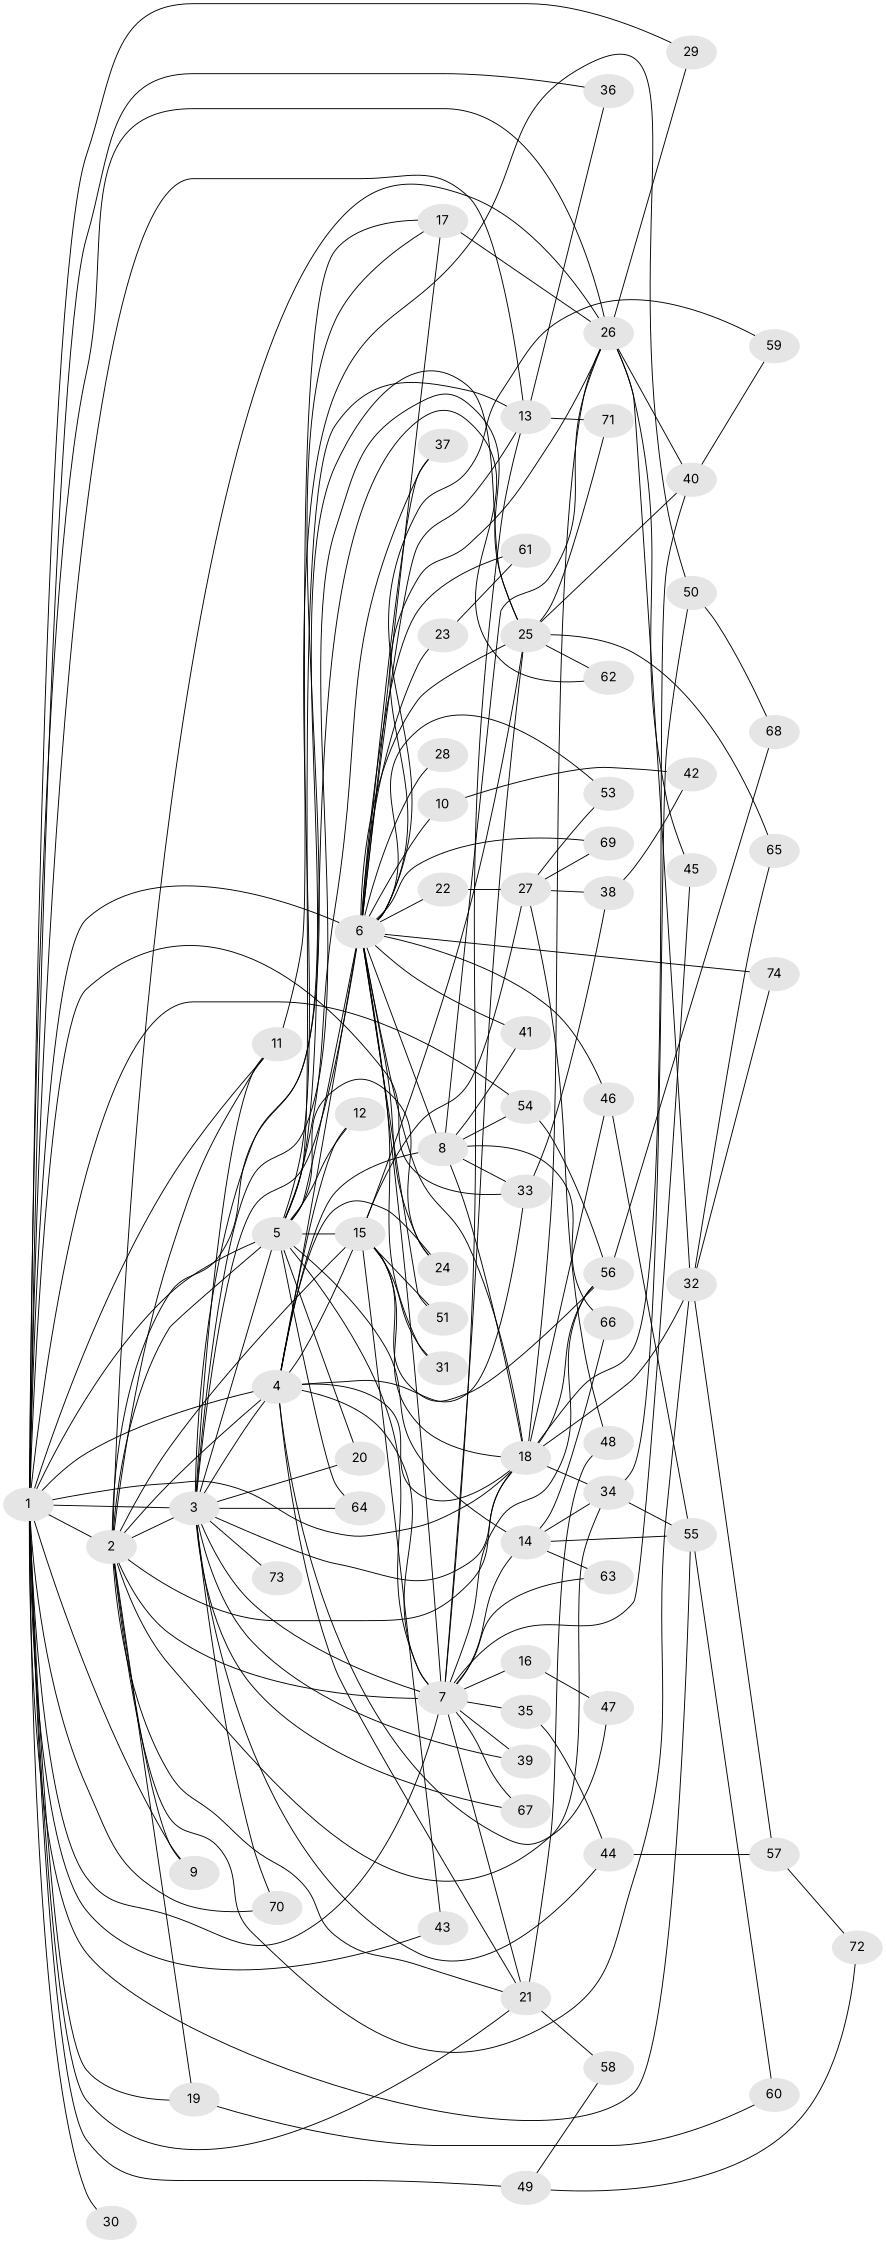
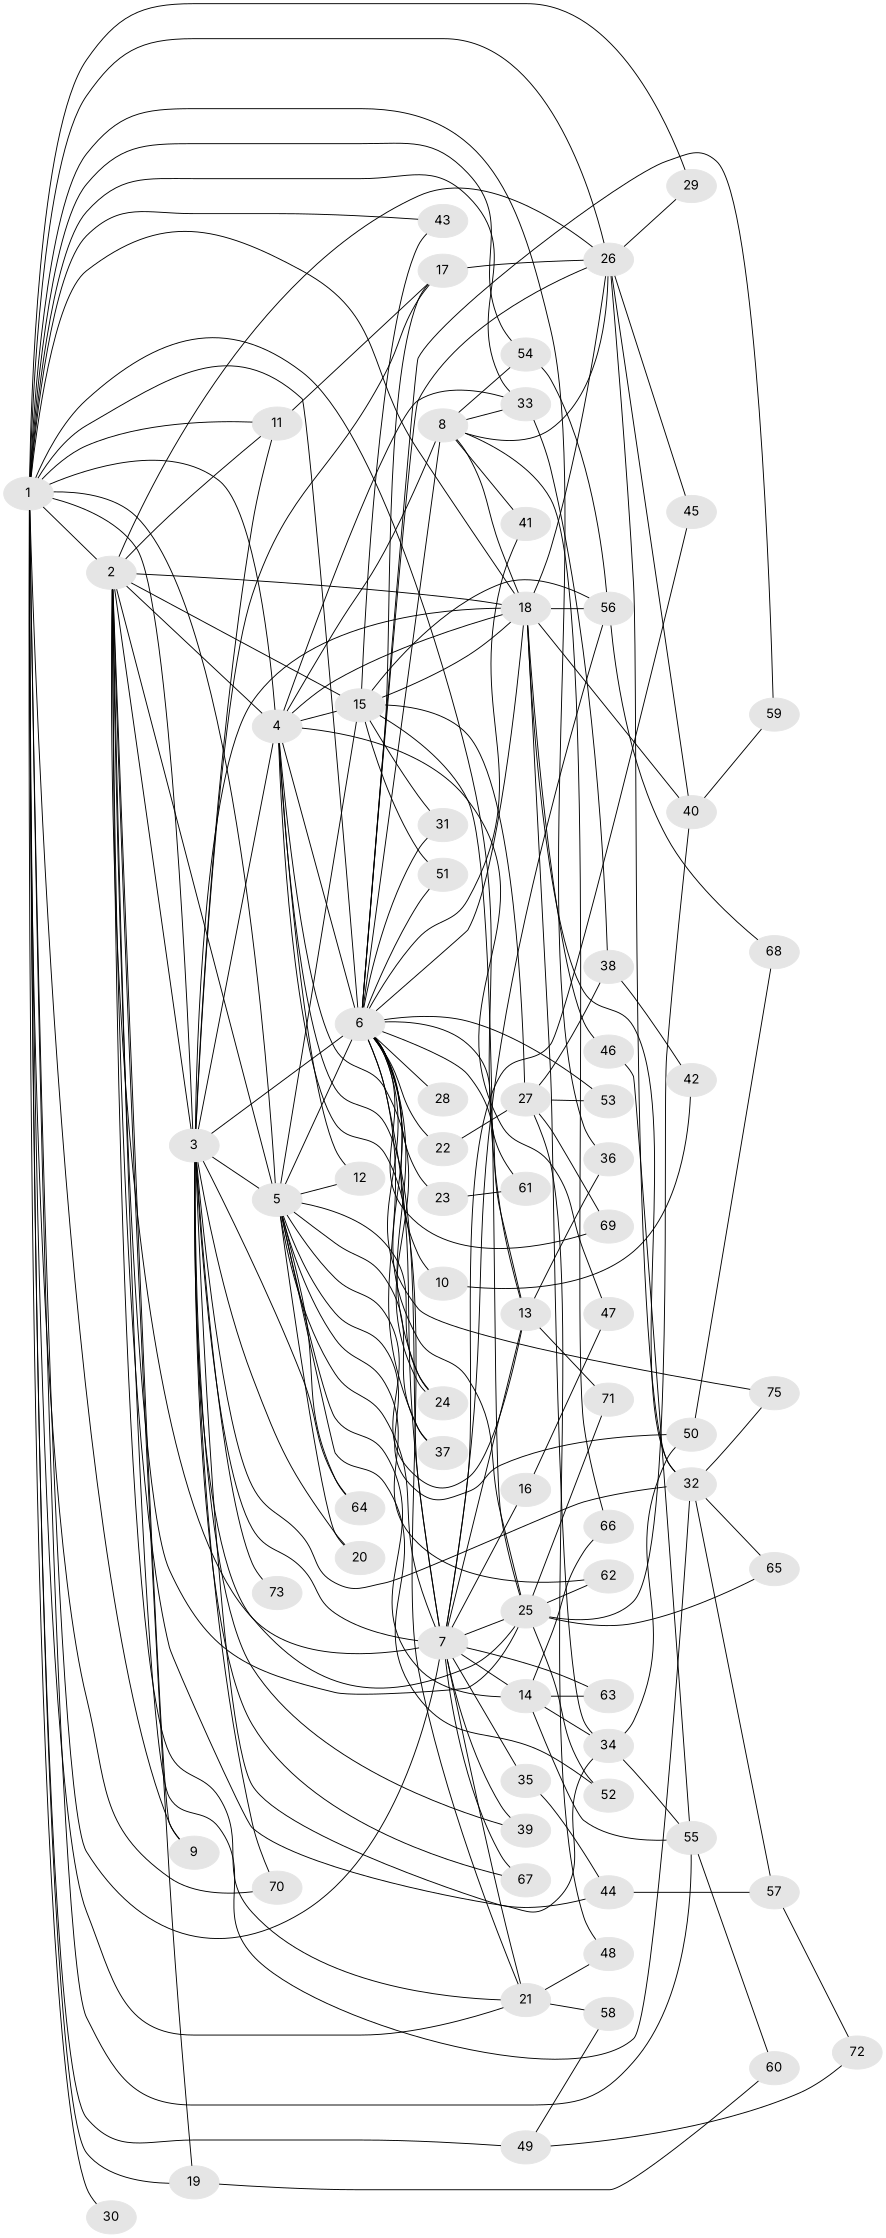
node "74": label "74" -> "75"
edge "6" -- "46": removed
edge "3" -- "32": added
node "52": added
